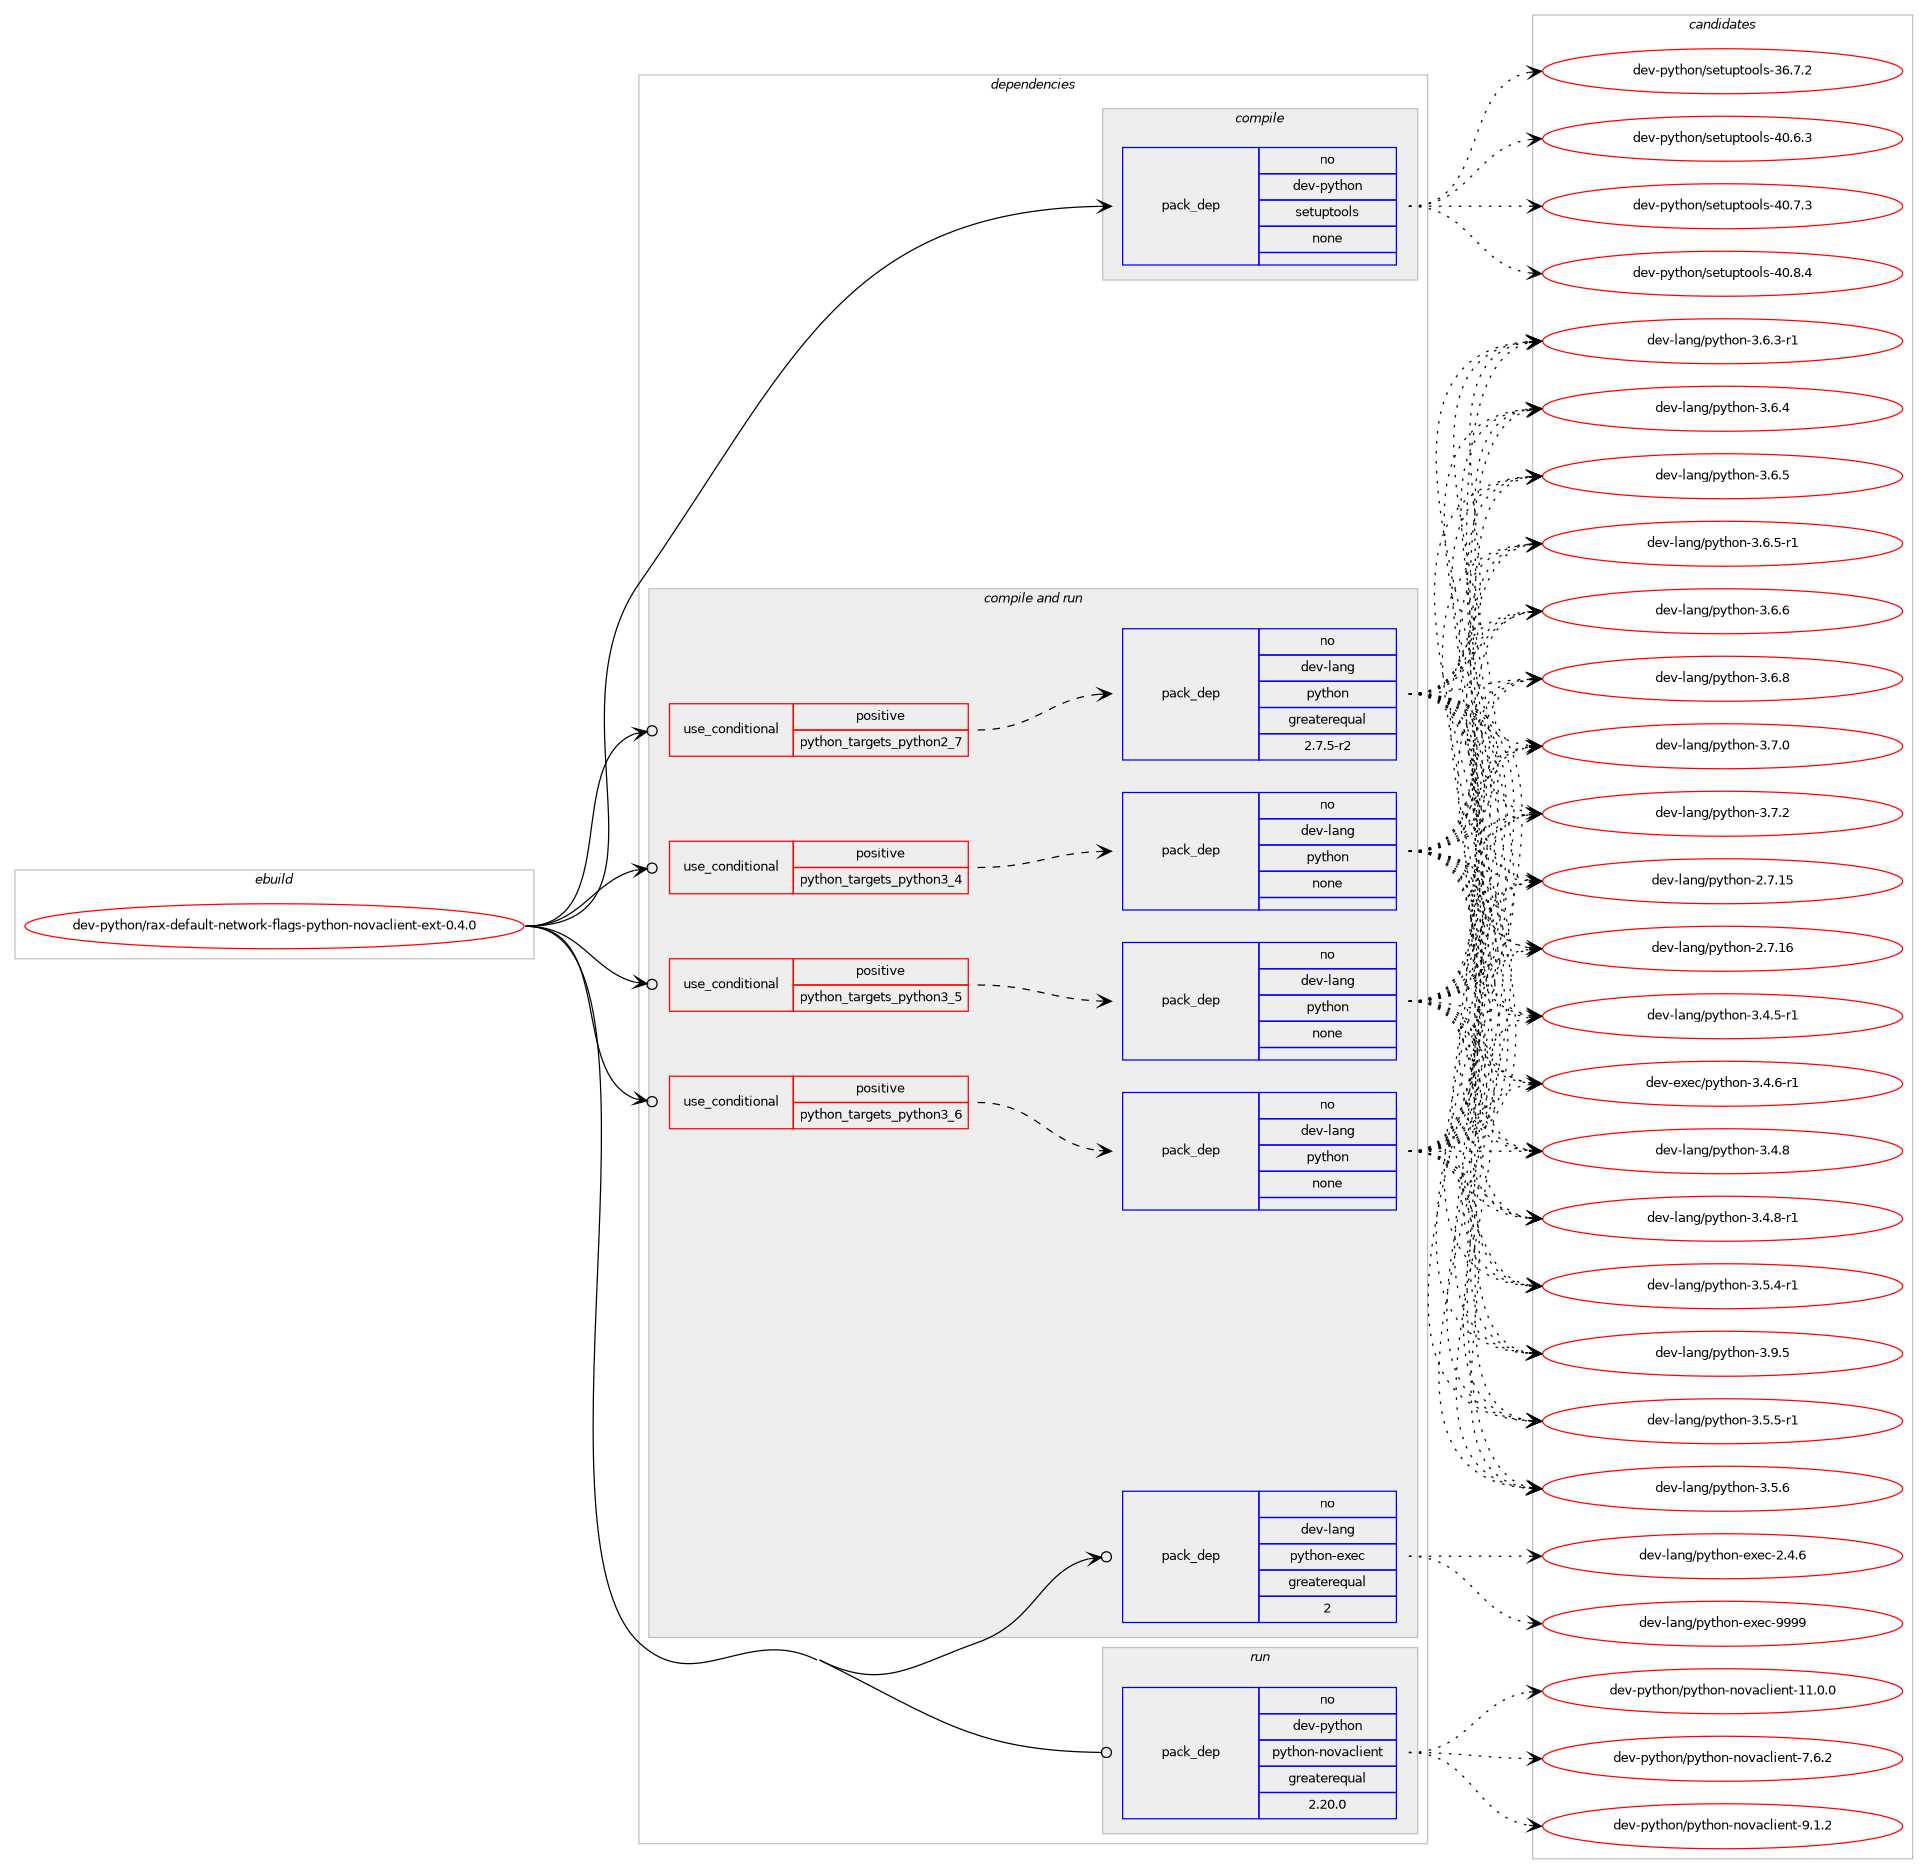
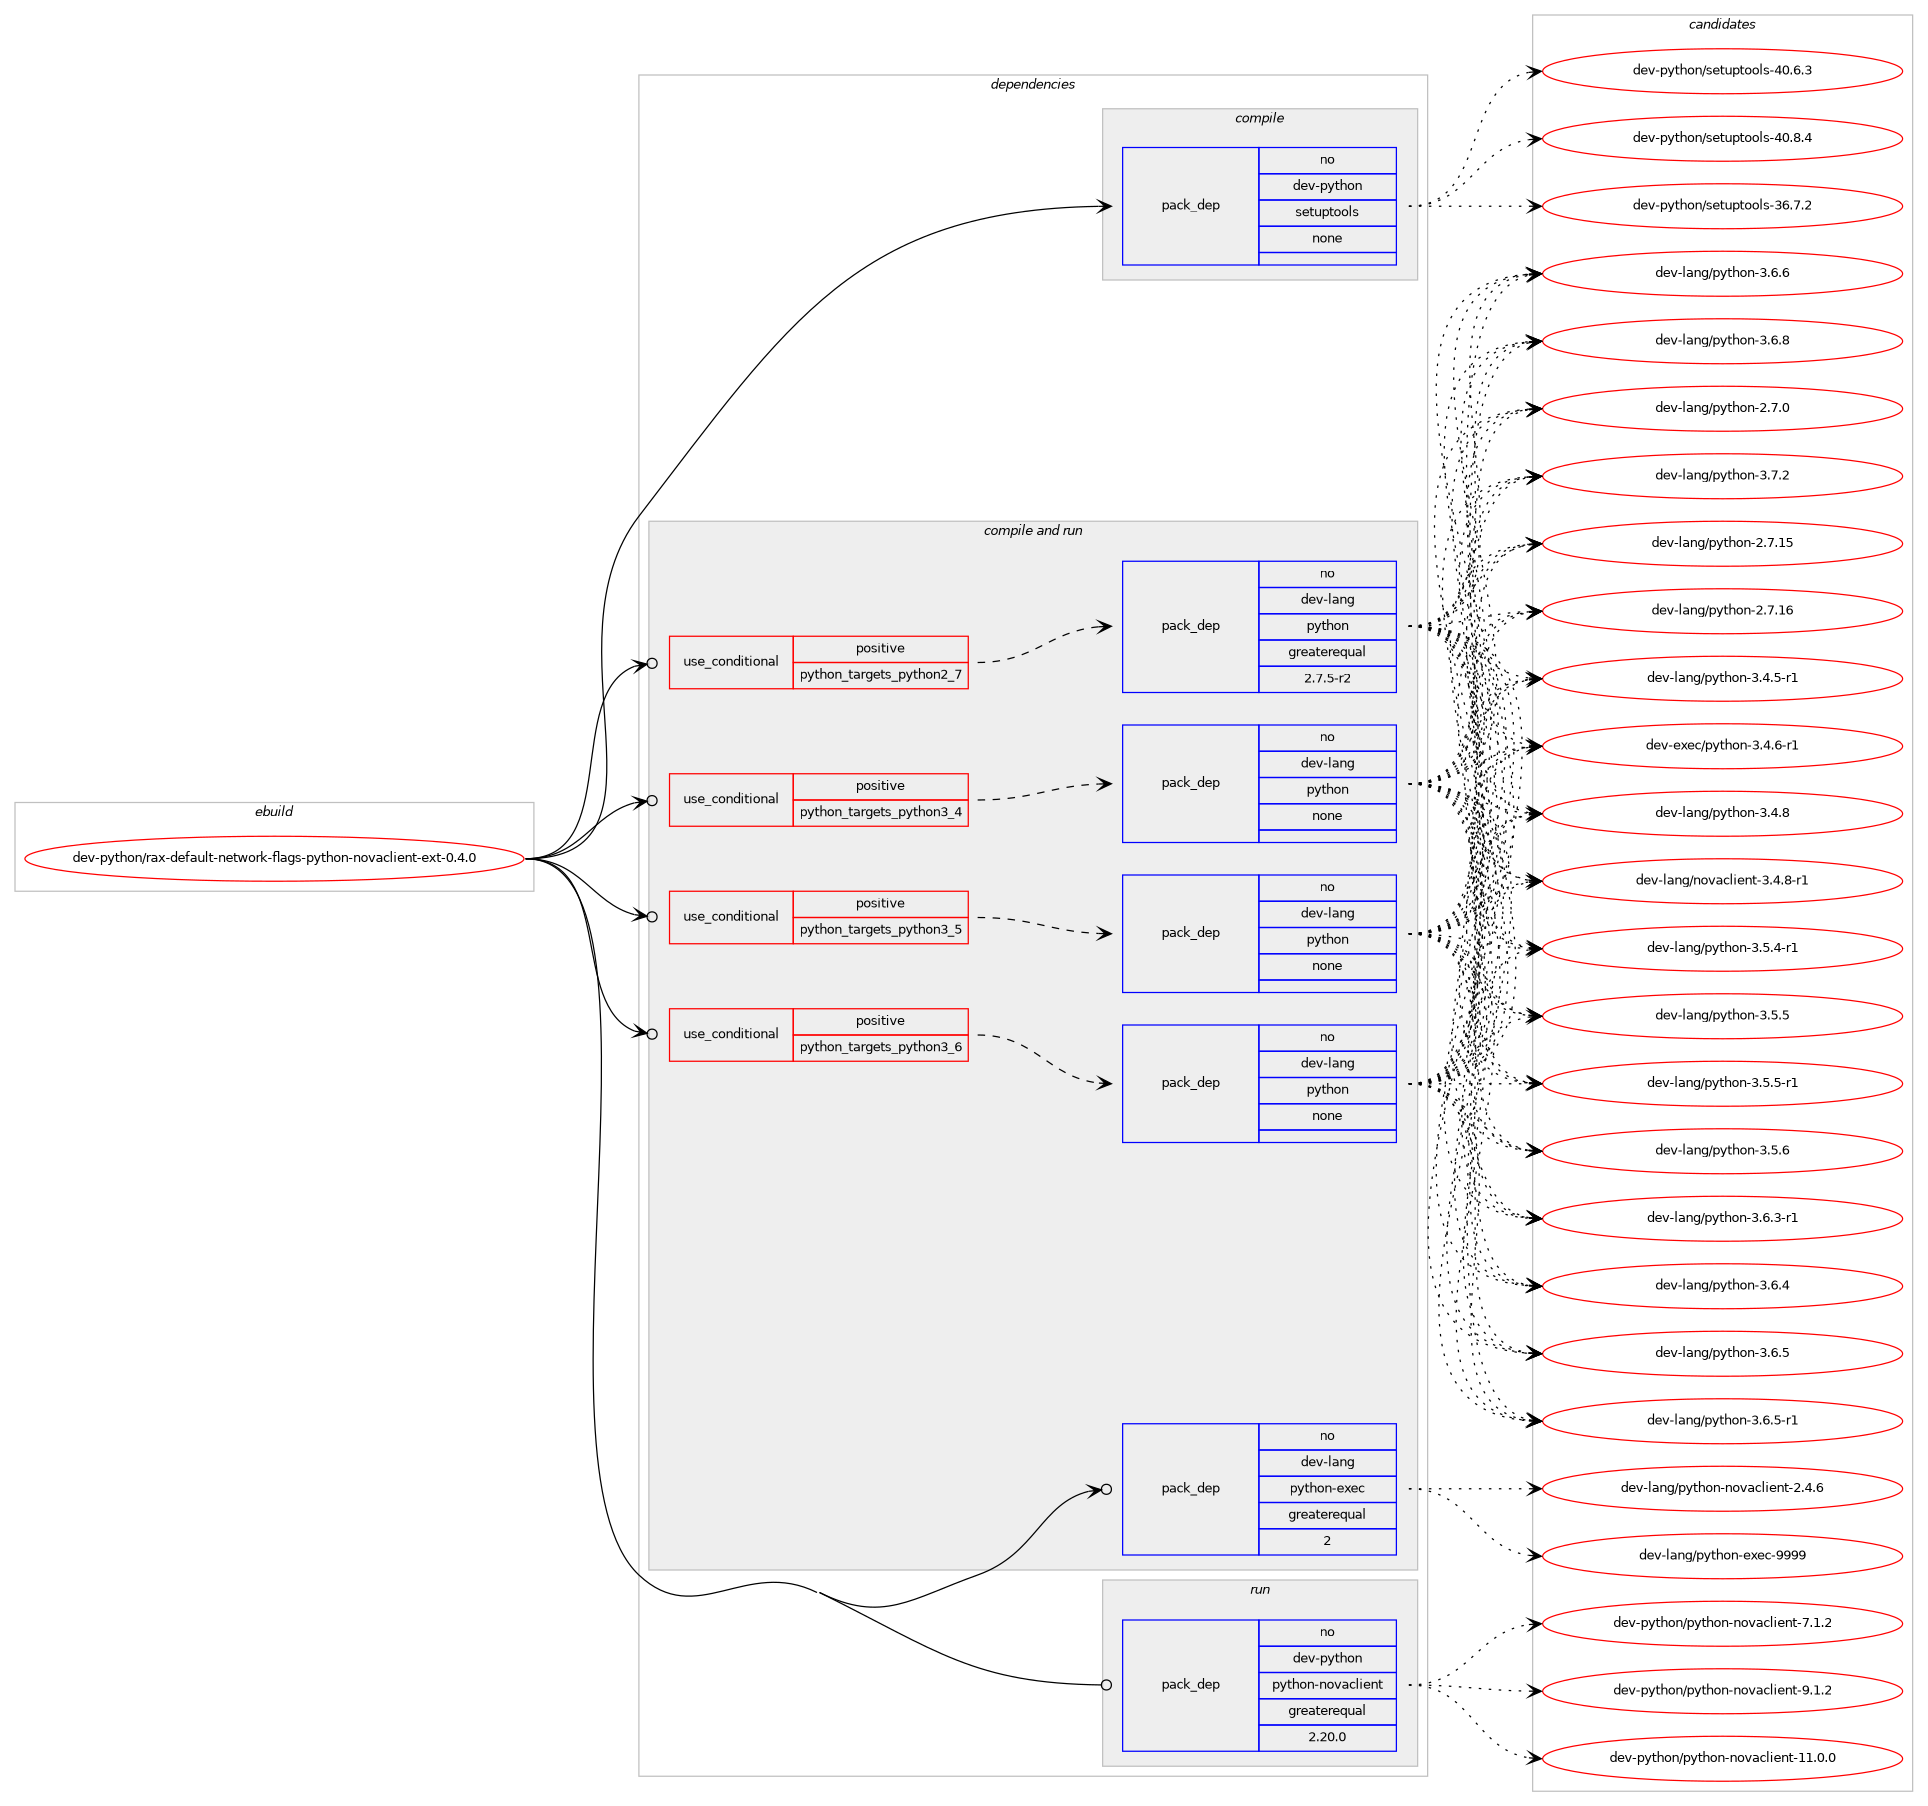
node "dev-python/setuptools-40.7.3": removed
node "dev-lang/python-3.7.0": label "dev-lang/python-3.7.0" -> "dev-lang/python-2.7.0"
node "dev-lang/python-3.4.8-r1": label "dev-lang/python-3.4.8-r1" -> "dev-lang/novaclient-3.4.8-r1"
node "dev-lang/python-3.9.5": label "dev-lang/python-3.9.5" -> "dev-lang/python-3.5.5"
node "dev-lang/python-exec-2.4.6": label "dev-lang/python-exec-2.4.6" -> "dev-lang/python-novaclient-2.4.6"
node "dev-python/python-novaclient-7.6.2": label "dev-python/python-novaclient-7.6.2" -> "dev-python/python-novaclient-7.1.2"
